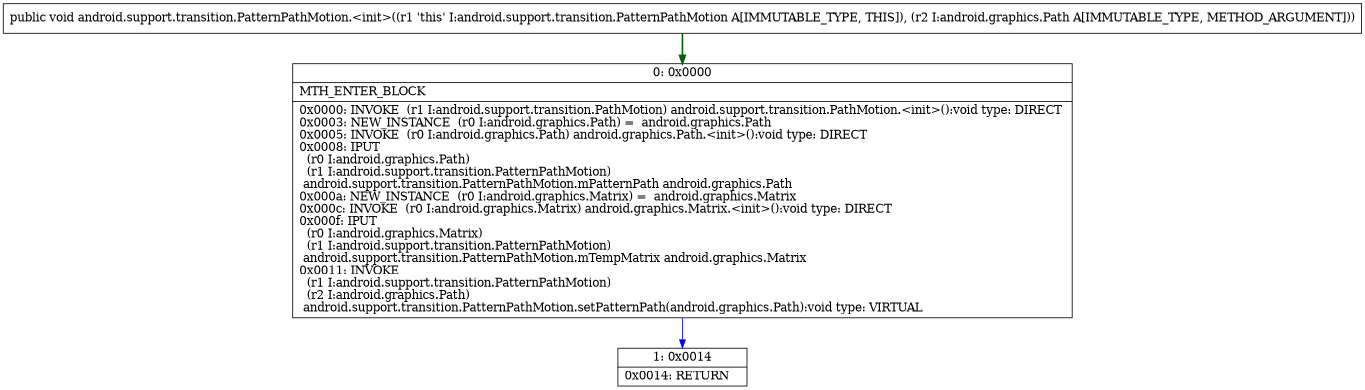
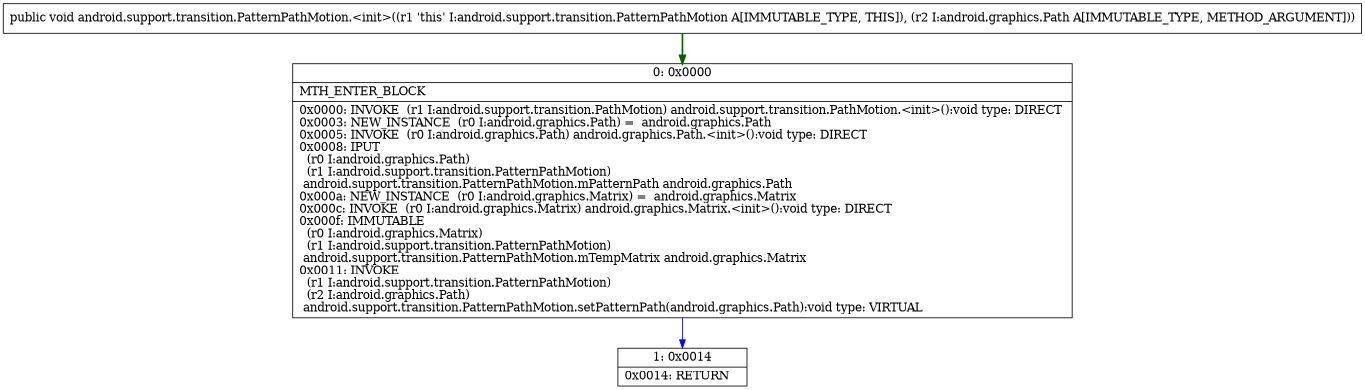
node "0: 0x0000": text "0x000f: IPUT" -> "0x000f: IMMUTABLE"
